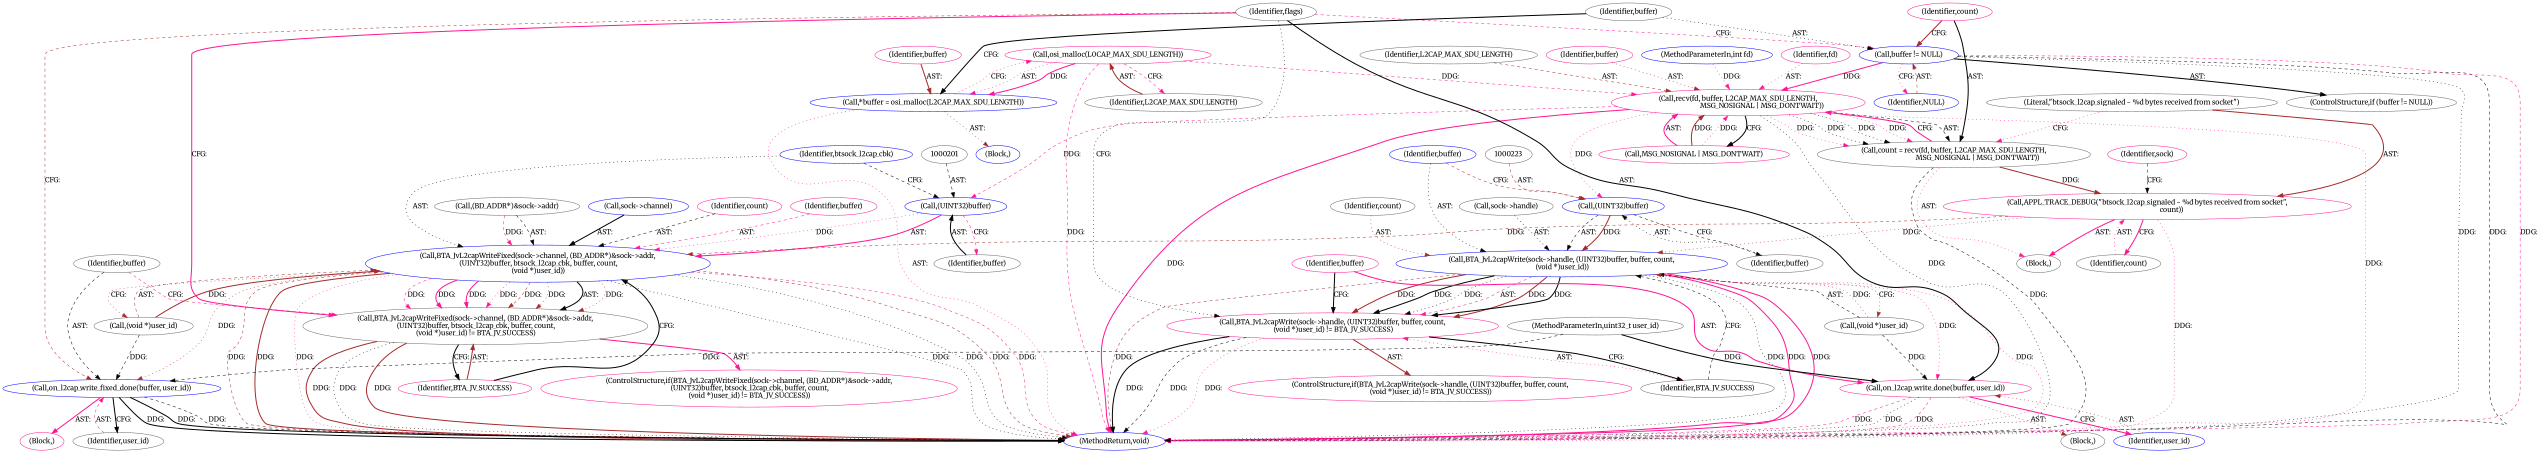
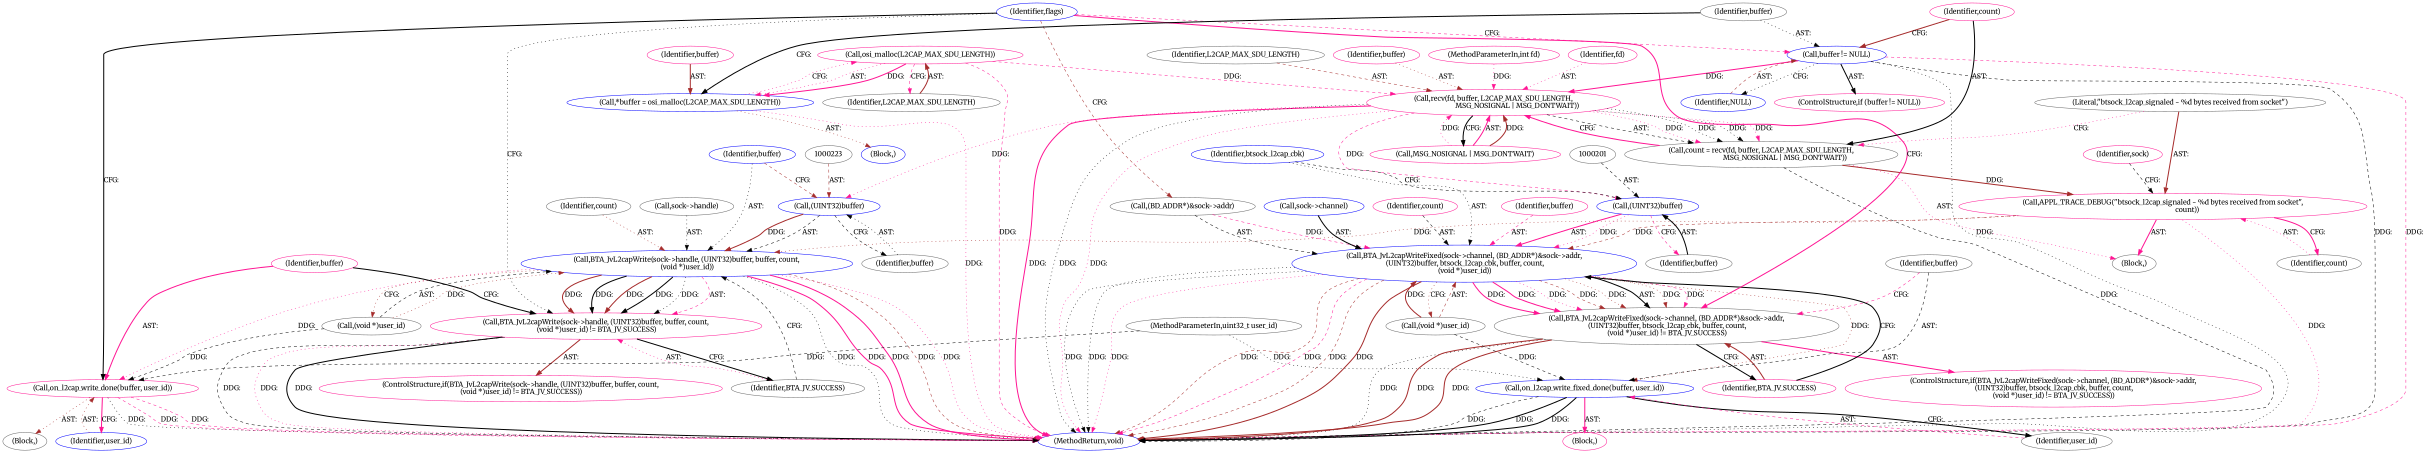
node "(Identifier,flags)": color gray40 -> blue
edge "(Identifier,flags)" -> "(Call,on_l2cap_write_fixed_done(buffer, user_id))": now "(Identifier,flags)" -> "(Call,(BD_ADDR*)&sock->addr)"
node "(Call,osi_malloc(L0CAP_MAX_SDU_LENGTH))": label "(Call,osi_malloc(L0CAP_MAX_SDU_LENGTH))" -> "(Call,osi_malloc(L2CAP_MAX_SDU_LENGTH))"
node "(MethodParameterIn,int fd)": color blue -> deeppink
edge "(Call,buffer != NULL)" -> "(Identifier,NULL)": color deeppink -> black
node "(ControlStructure,if (buffer != NULL))": color gray40 -> deeppink
edge "(Identifier,flags)" -> "(Call,on_l2cap_write_done(buffer, user_id))": label "AST: " -> "CFG: "
edge "(Call,*buffer = osi_malloc(L2CAP_MAX_SDU_LENGTH))" -> "(MethodReturn,void)": label "AST: " -> "DDG: "
edge "(MethodParameterIn,uint32_t user_id)" -> "(Call,on_l2cap_write_fixed_done(buffer, user_id))": style dashed -> dotted
edge "(MethodParameterIn,uint32_t user_id)" -> "(Call,on_l2cap_write_done(buffer, user_id))": style bold -> dashed
